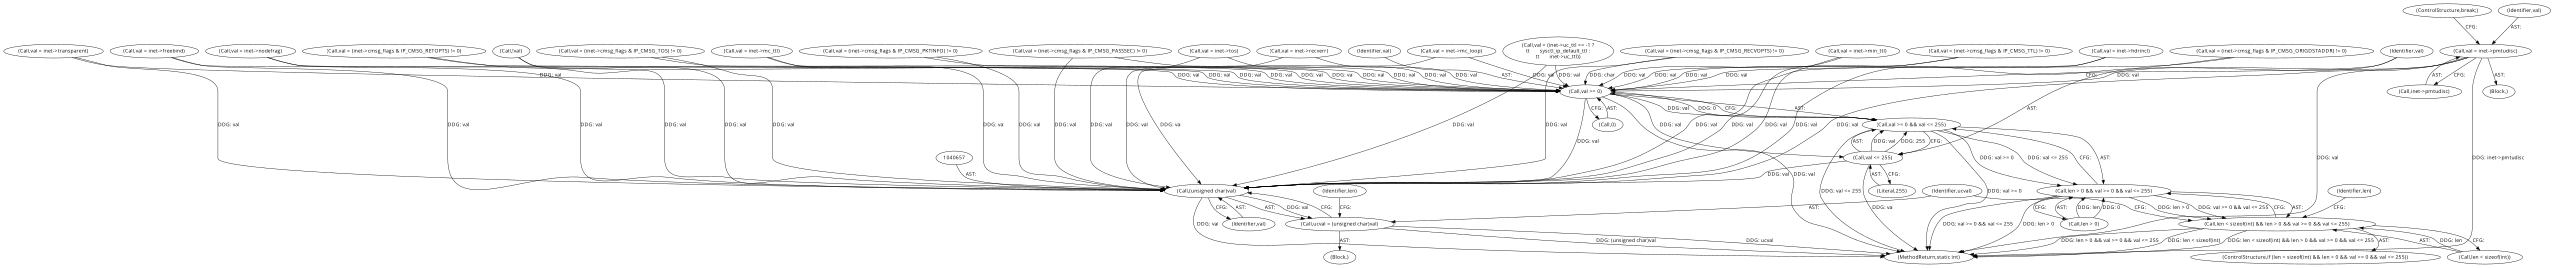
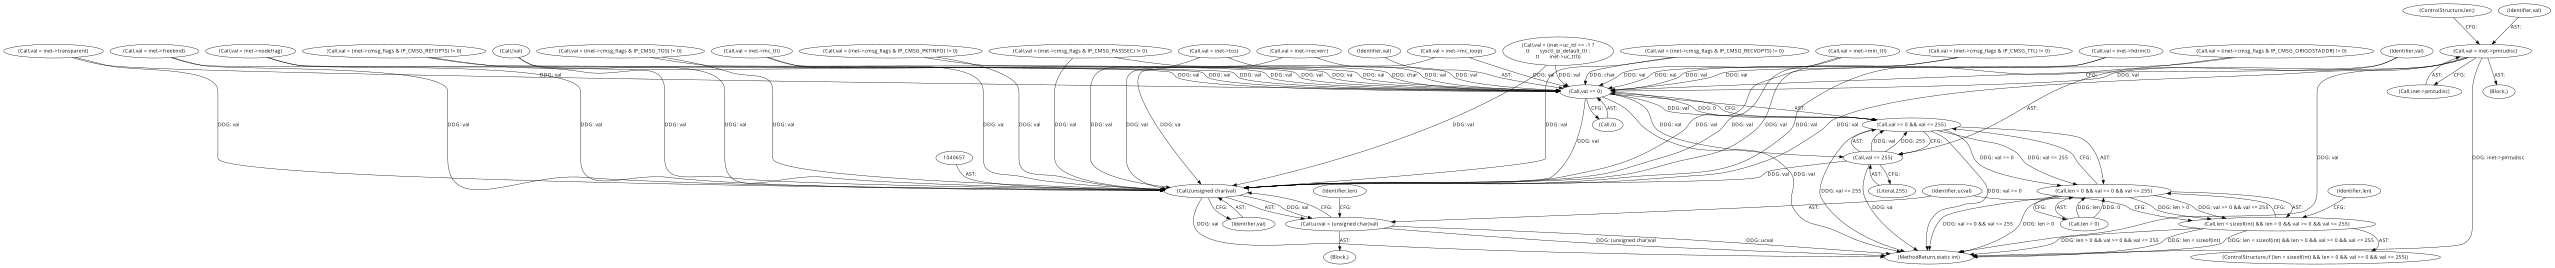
node "(ControlStructure,break;)": label "(ControlStructure,break;)" -> "(ControlStructure,len;)"
edge "(Call,val = (inet->cmsg_flags & IP_CMSG_PASSSEC) != 0)" -> "(Call,val >= 0)": label "DDG: val" -> "DDG: char"
node "(Call,len < sizeof(int))": removed
